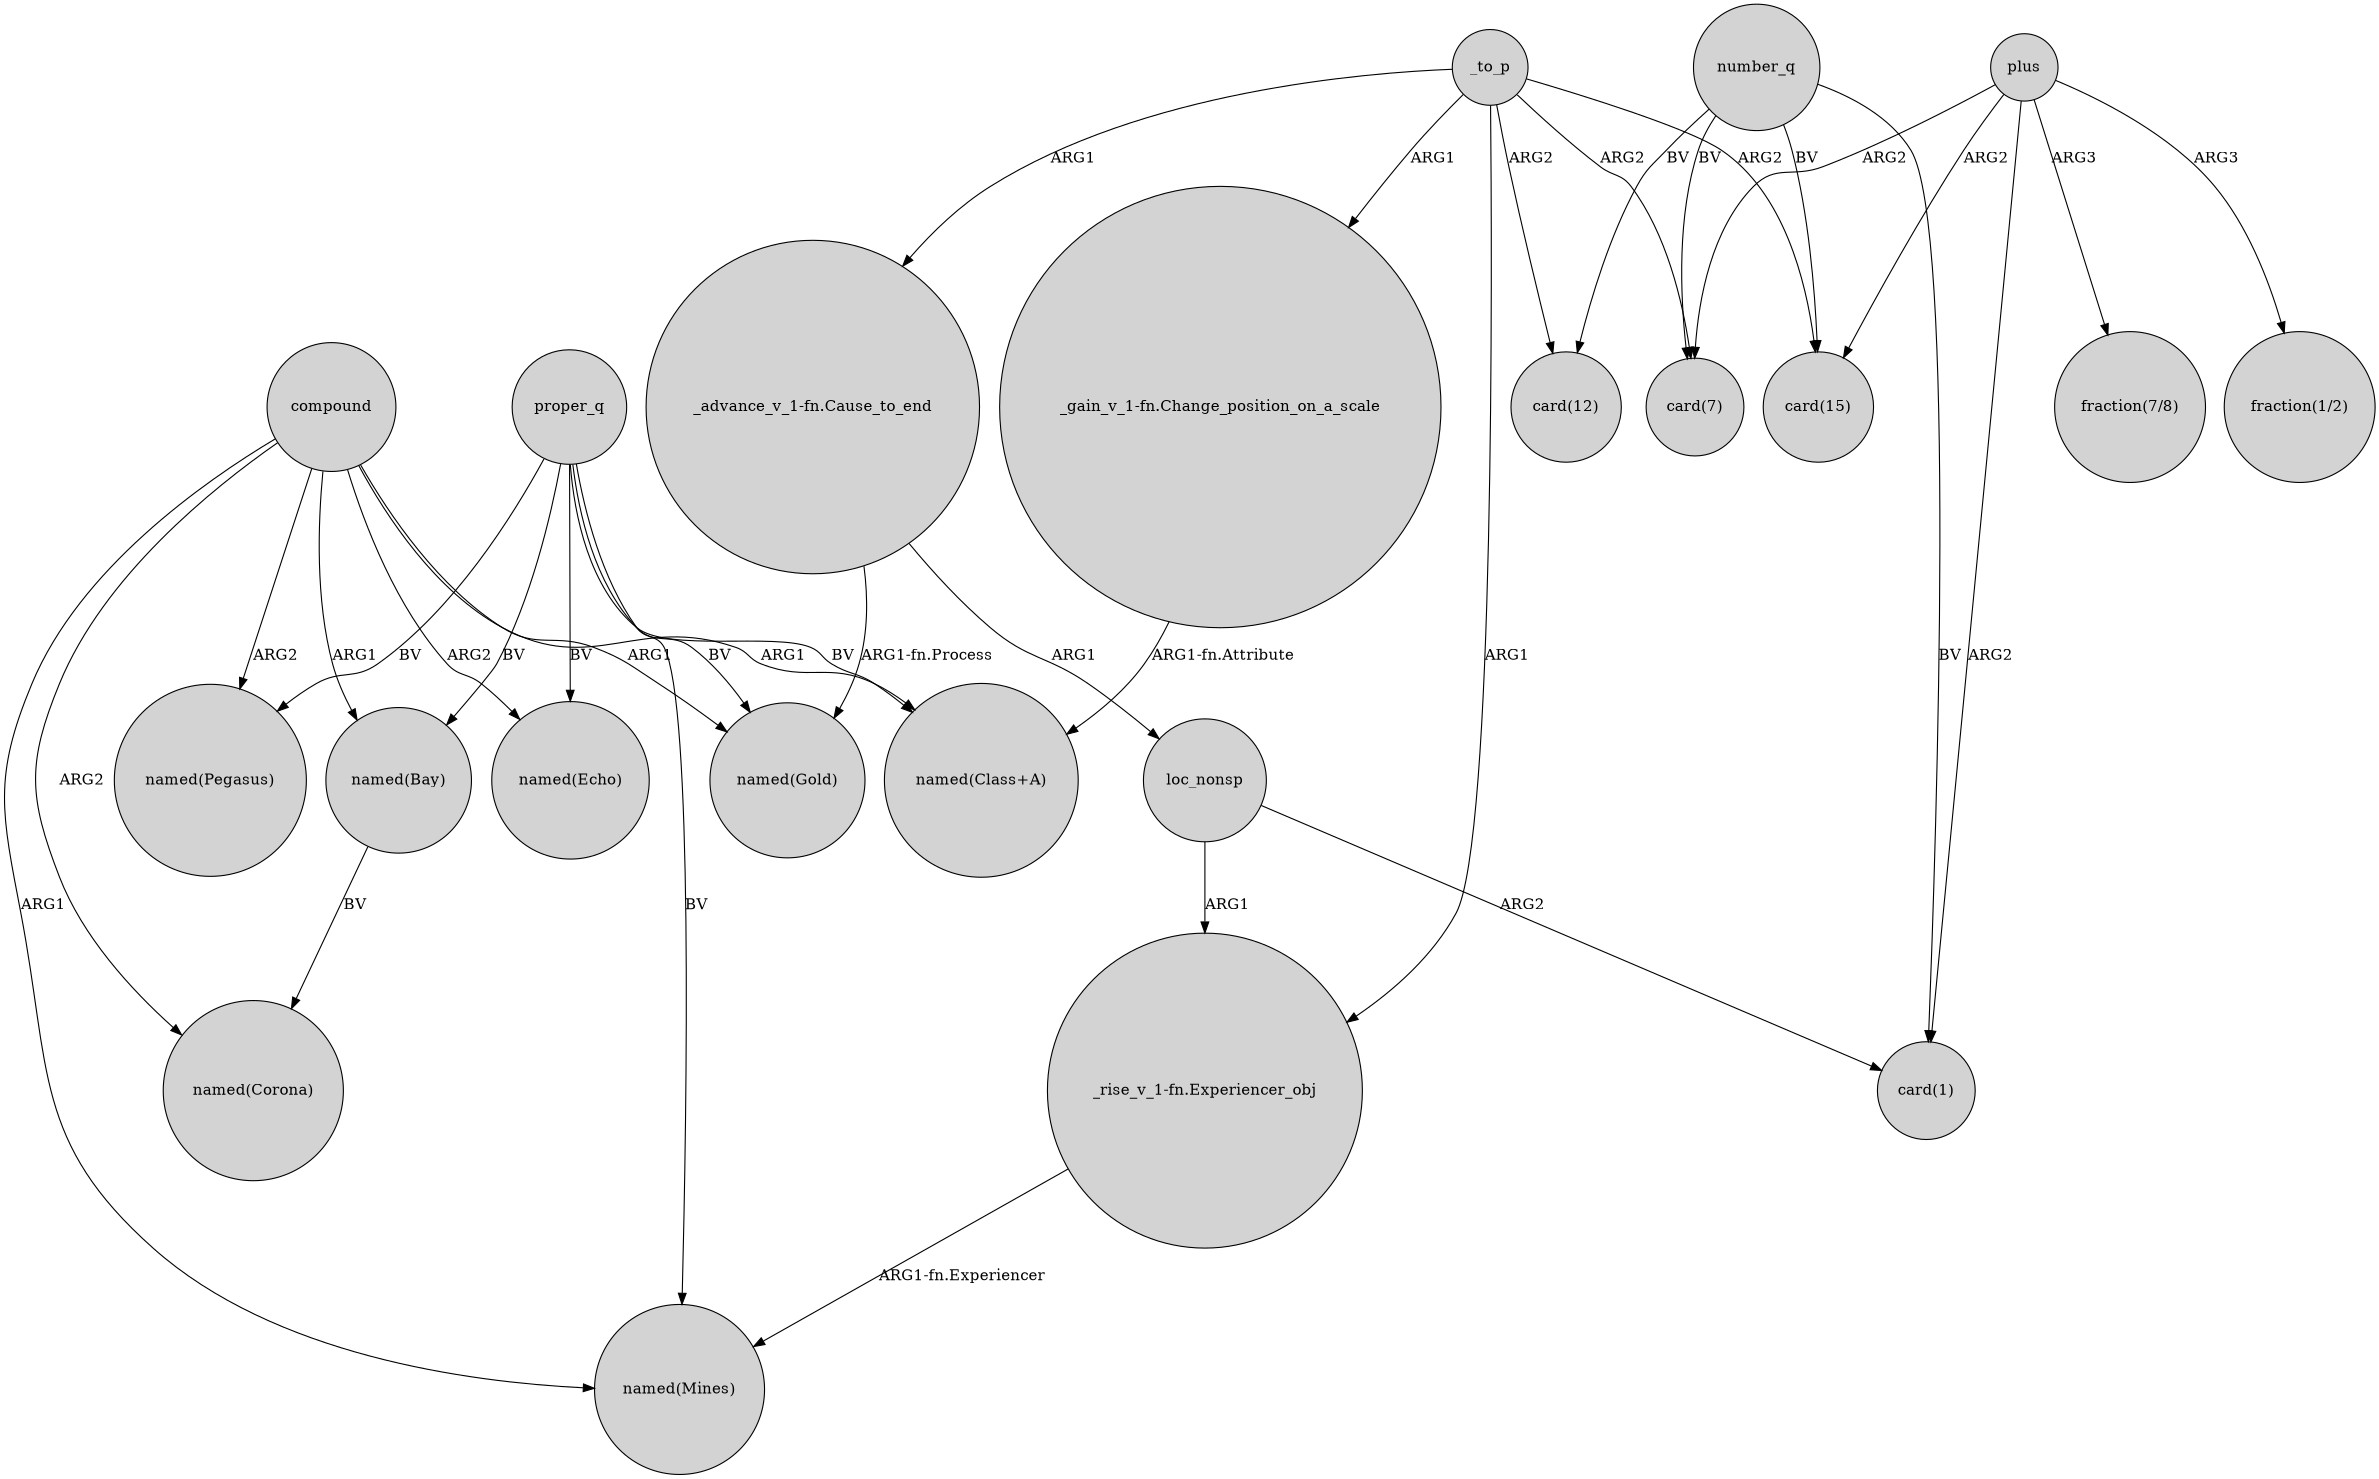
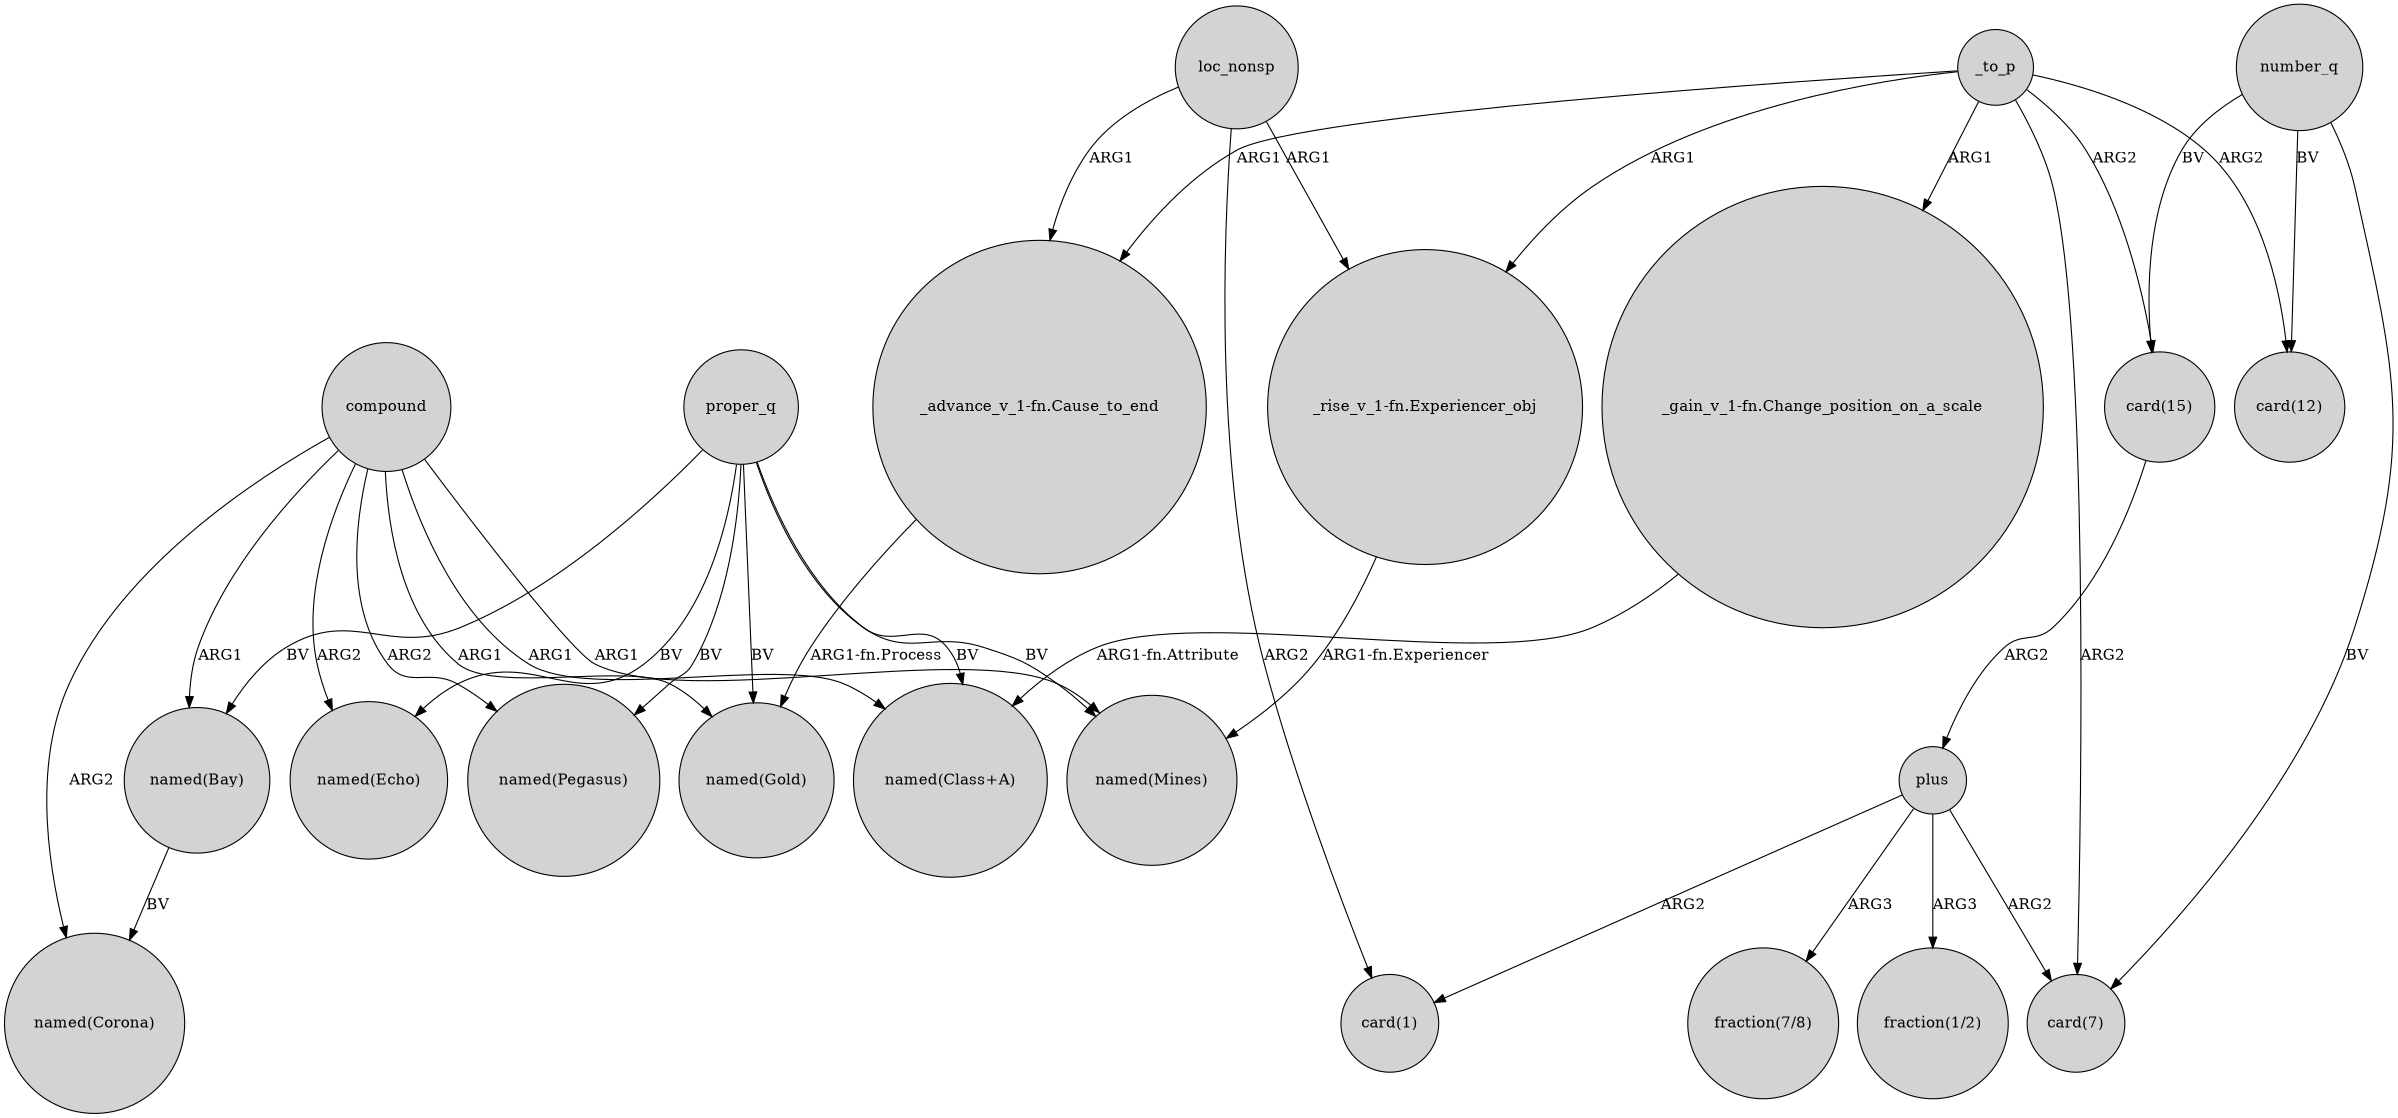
edge "plus" -> "card(15)": reversed
edge "number_q" -> "card(1)": removed, label "BV"
edge "_advance_v_1-fn.Cause_to_end" -> "loc_nonsp": reversed
